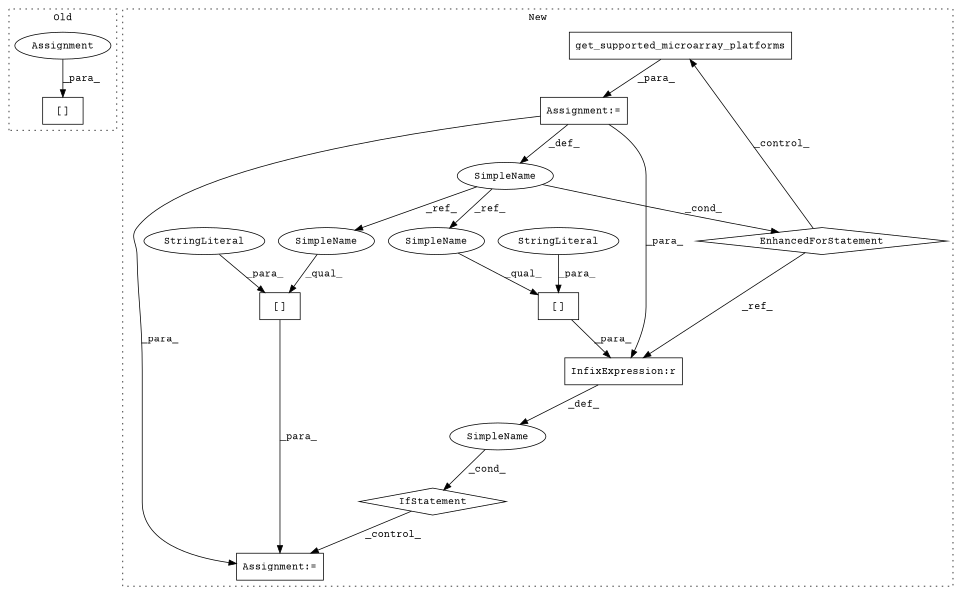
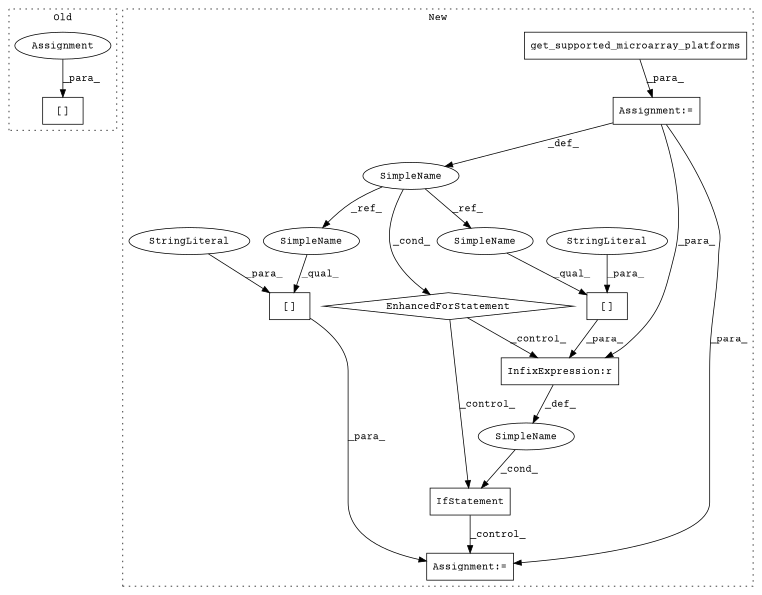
edge "EnhancedForStatement" -> "get_supported_microarray_platforms": now "EnhancedForStatement" -> "IfStatement"
edge "EnhancedForStatement" -> "InfixExpression:r": label "_ref_" -> "_control_"
node "IfStatement": shape diamond -> box
